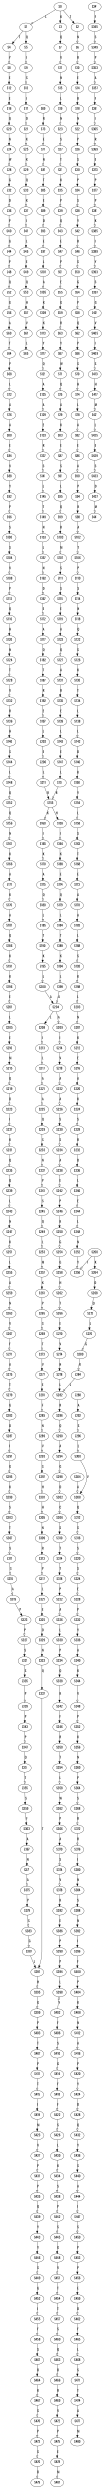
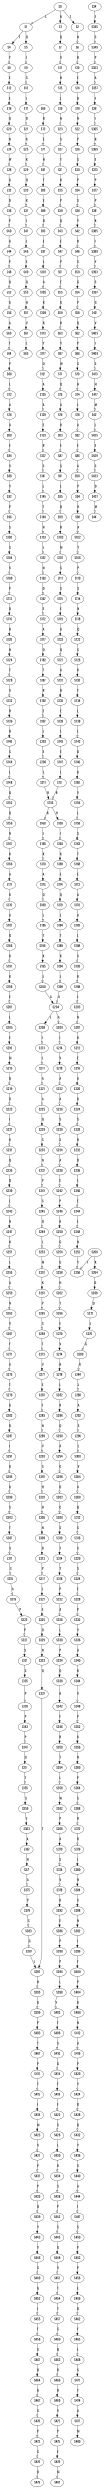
edge "S284" -> "S282": now "S284" -> "S288"
edge "S300" -> "S308": now "S300" -> "S304"
edge "S402" -> "S398": reversed
